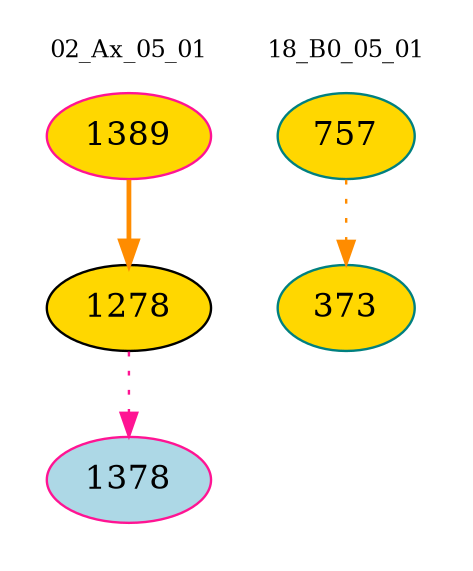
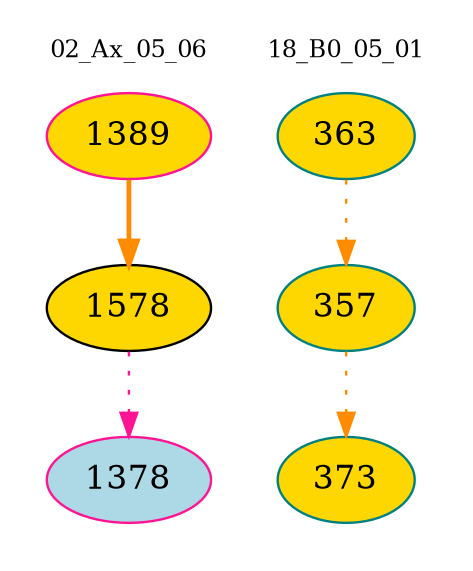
cluster "02_Ax_05_01": label "02_Ax_05_01" -> "02_Ax_05_06"
node "757": label "757" -> "357"
node "363": added
node "1278": label "1278" -> "1578"
